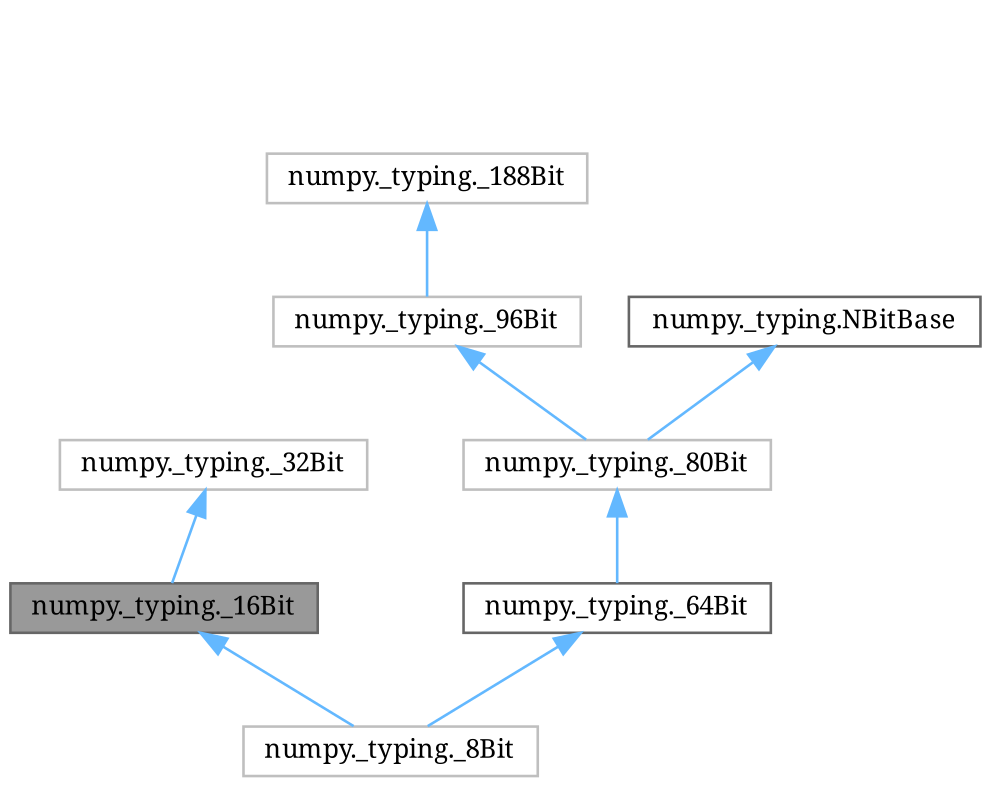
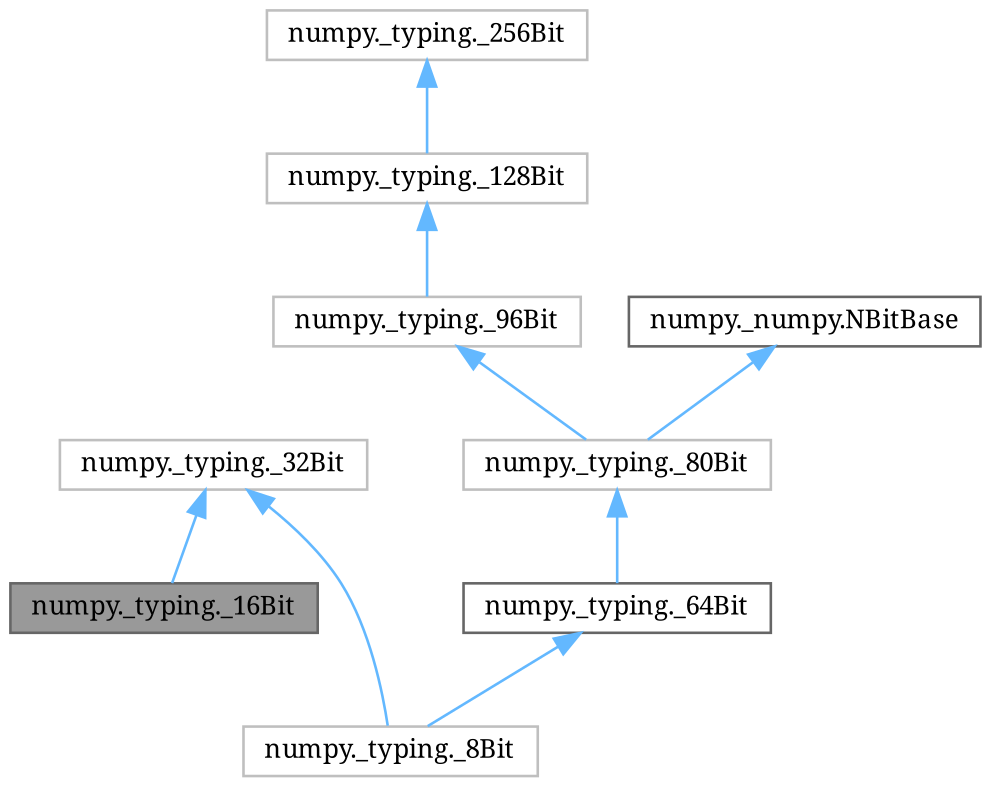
node "numpy._typing._256Bit": added
node "numpy._typing._188Bit": label "numpy._typing._188Bit" -> "numpy._typing._128Bit"
node "numpy._typing.NBitBase": label "numpy._typing.NBitBase" -> "numpy._numpy.NBitBase"
edge "numpy._typing._8Bit" -> "numpy._typing._16Bit": now "numpy._typing._8Bit" -> "numpy._typing._32Bit"
